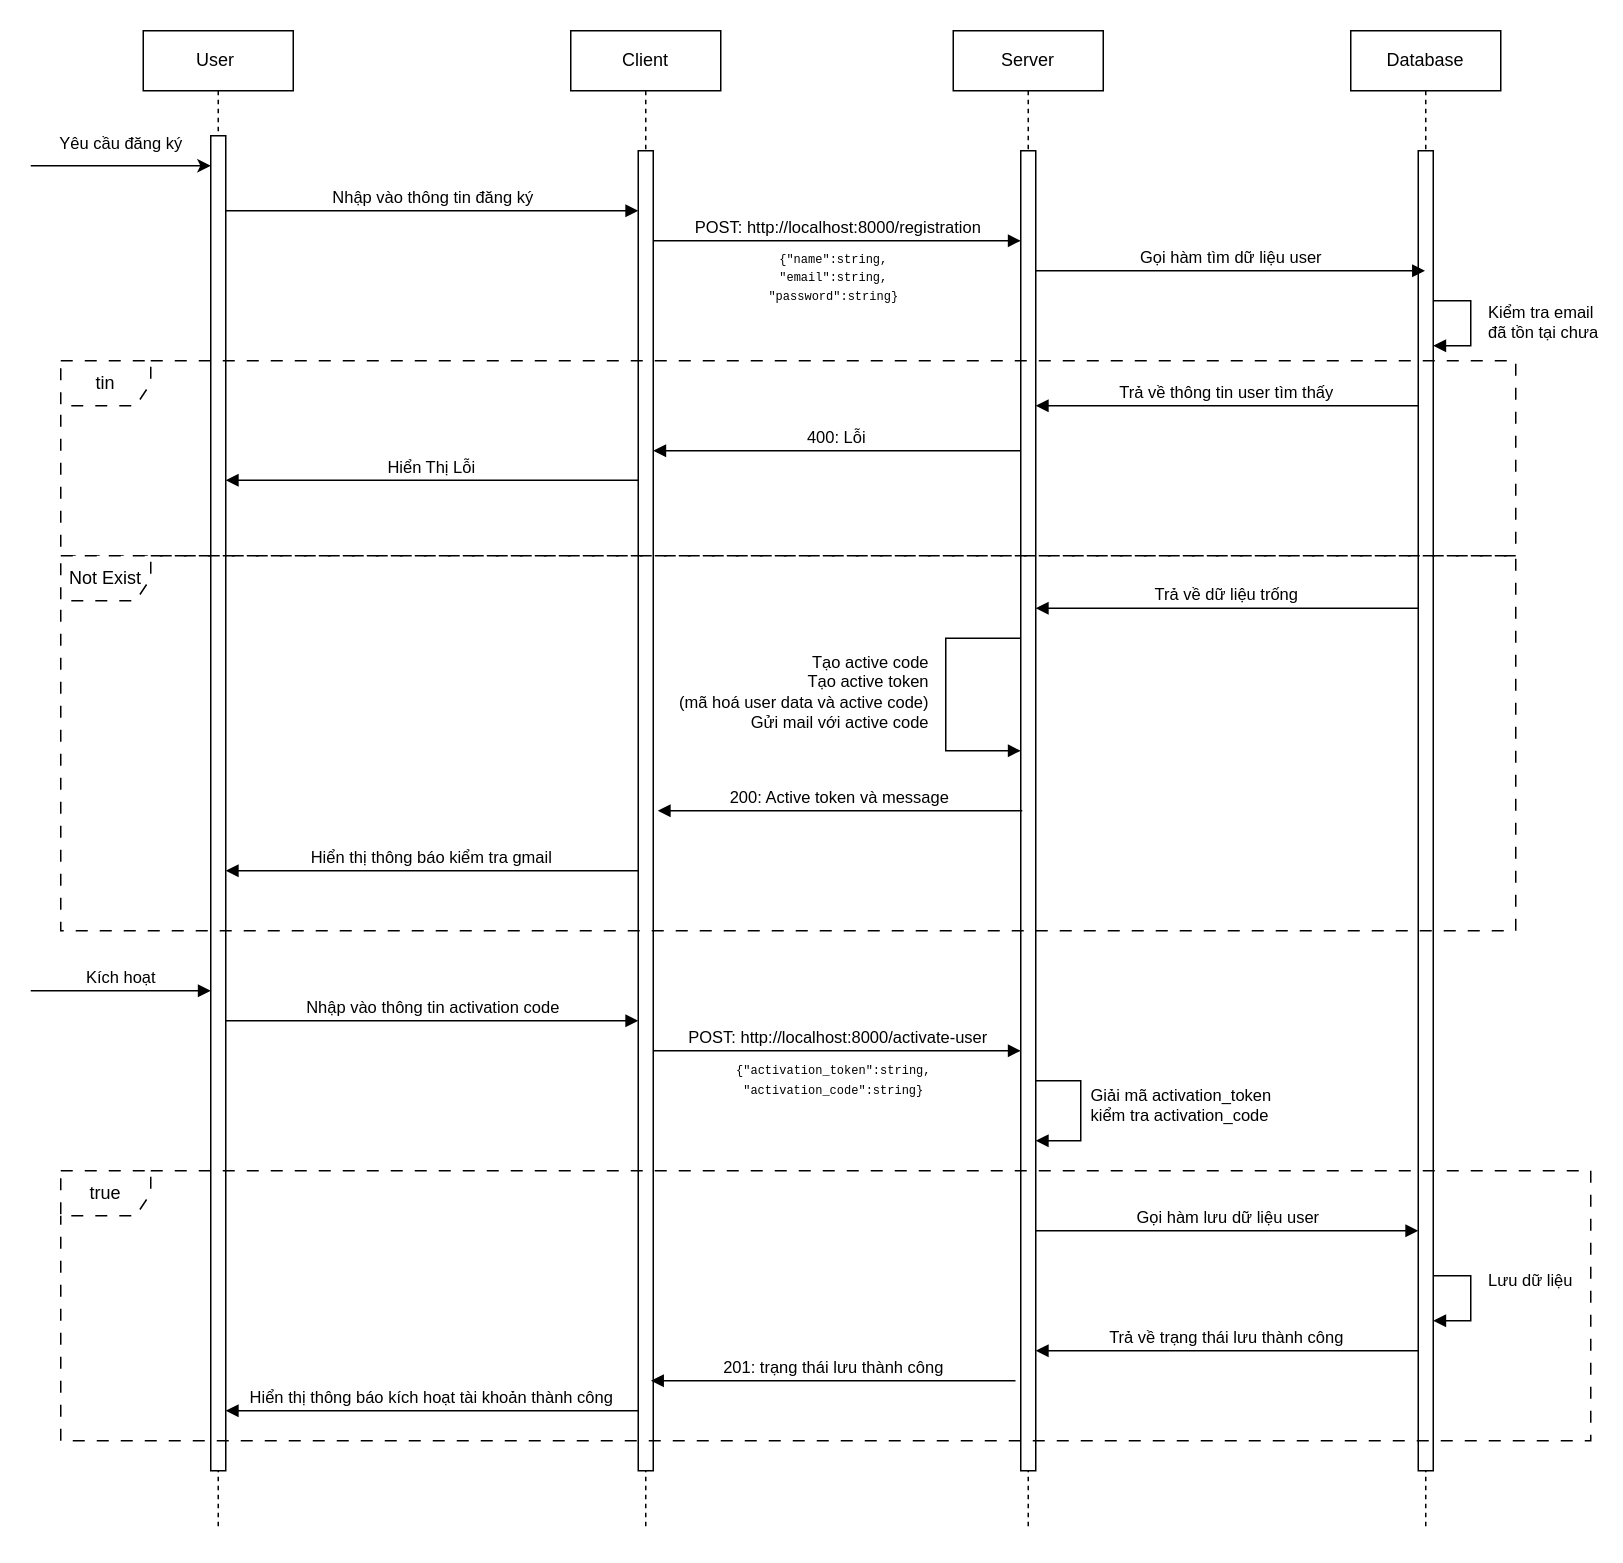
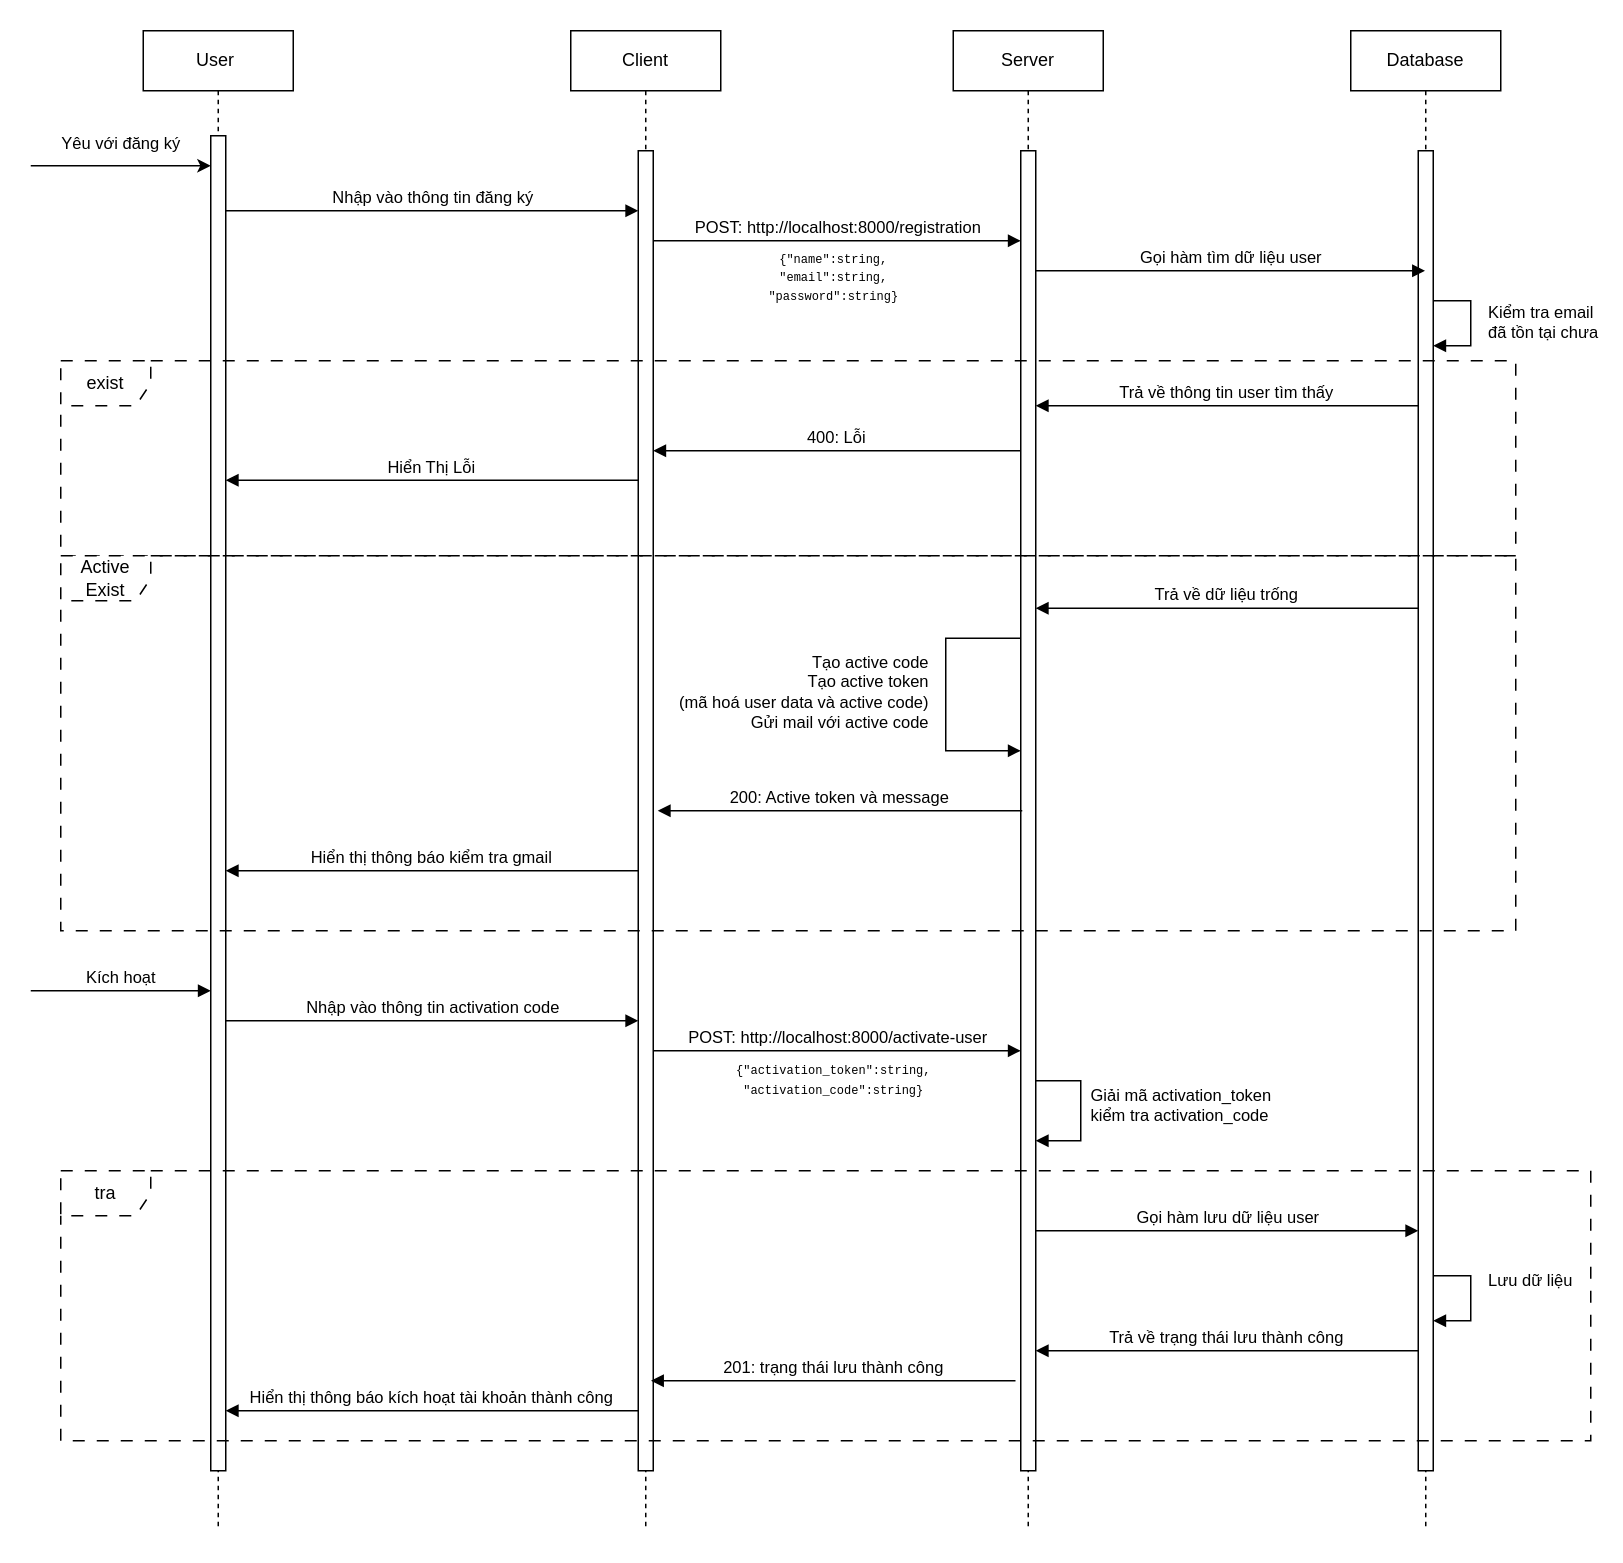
node "Yêu cầu đăng ký": label "Yêu cầu đăng ký" -> "Yêu với đăng ký"
node "tin": label "tin" -> "exist"
node "Not Exist": label "Not Exist" -> "Active Exist"
node "true": label "true" -> "tra"
